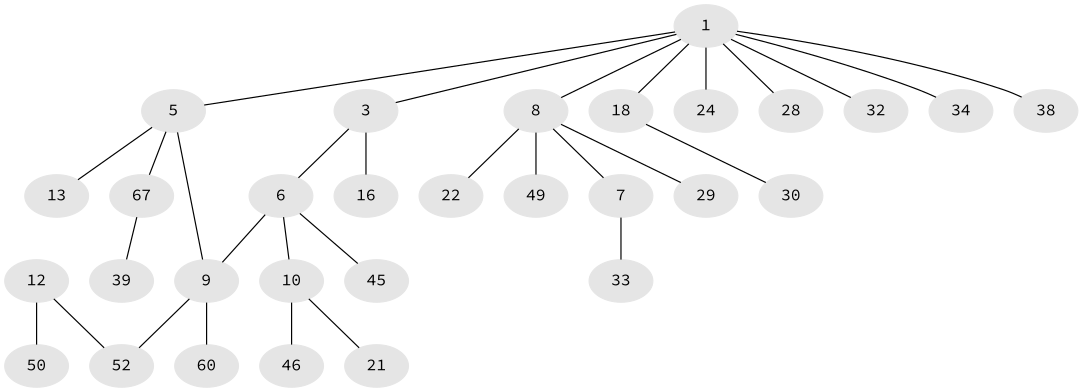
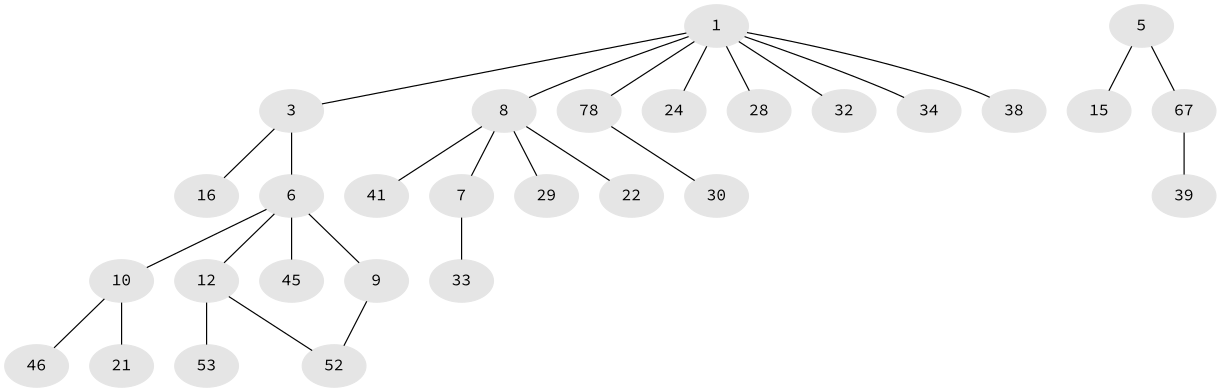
edge "1" -- "5": removed
node "18": label "18" -> "78"
node "13": label "13" -> "15"
edge "5" -- "9": removed
node "49": label "49" -> "41"
edge "6" -- "12": added
node "50": label "50" -> "53"
node "60": removed
